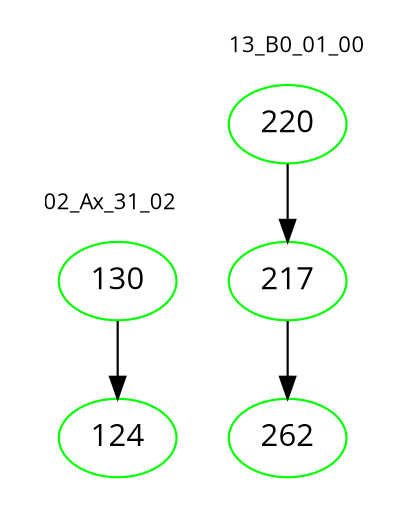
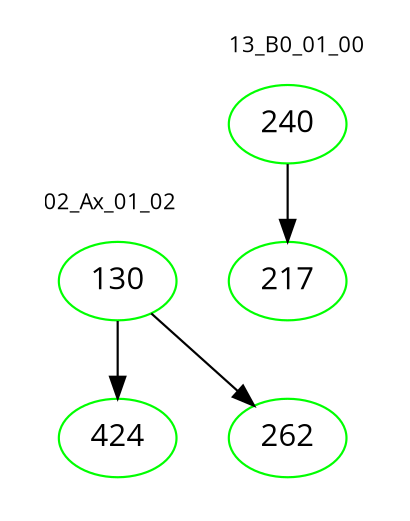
node "220": label "220" -> "240"
cluster "02_Ax_31_02": label "02_Ax_31_02" -> "02_Ax_01_02"
edge "217" -> "262": now "130" -> "262"
node "124": label "124" -> "424"
